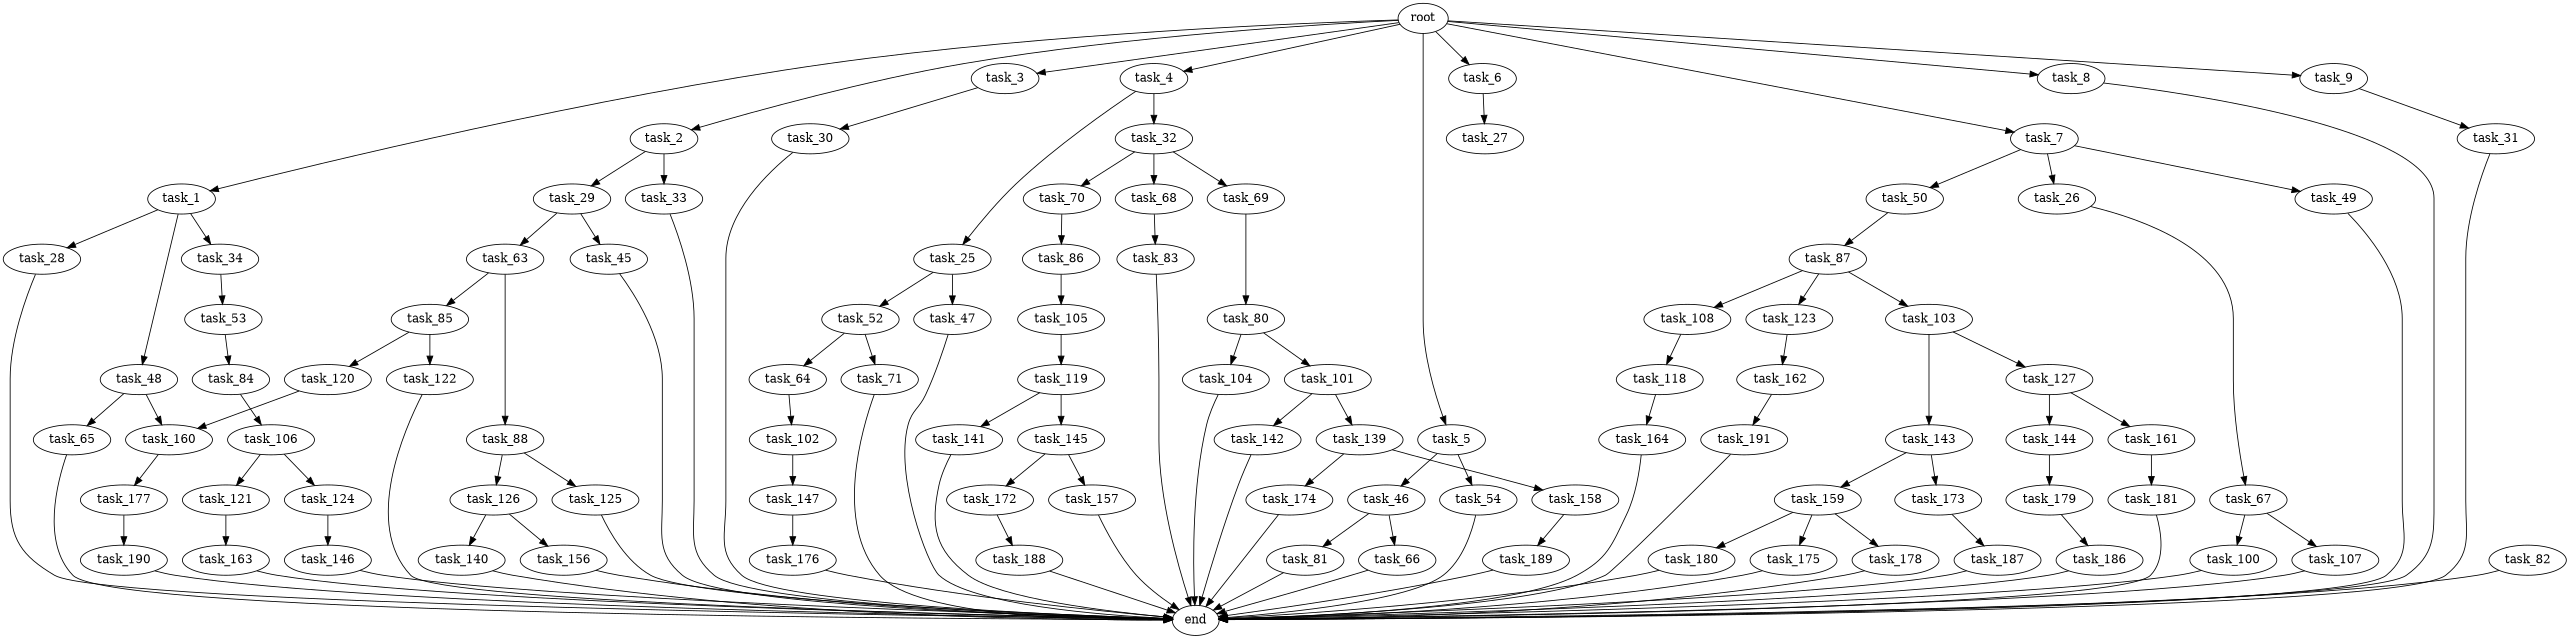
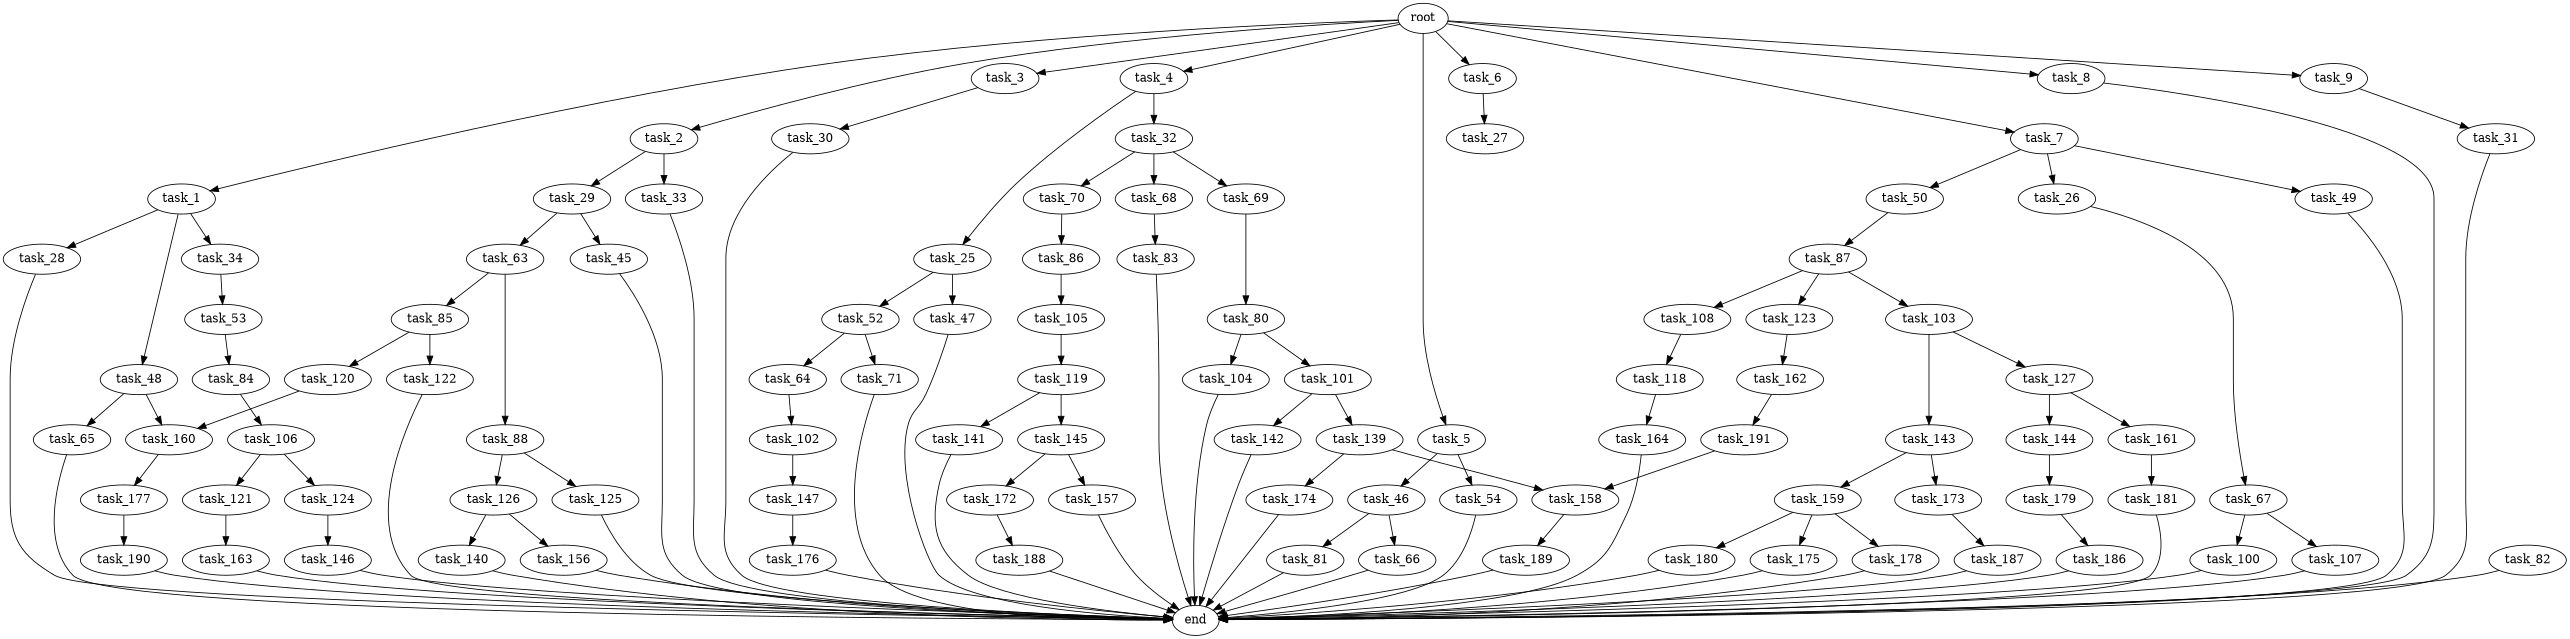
edge "task_191" -> "end": now "task_191" -> "task_158"
